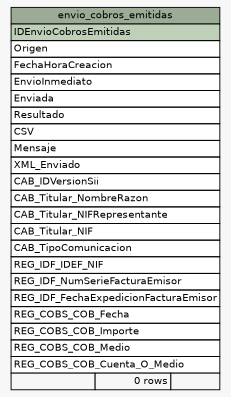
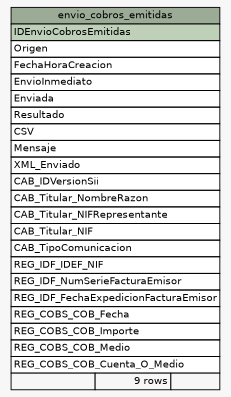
node "envio_cobros_emitidas": text "0 rows" -> "9 rows"
